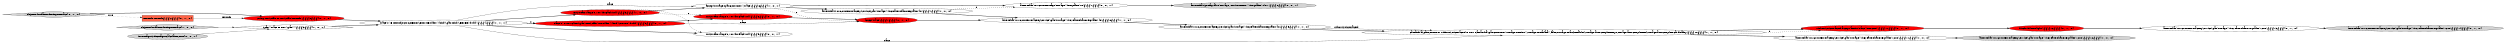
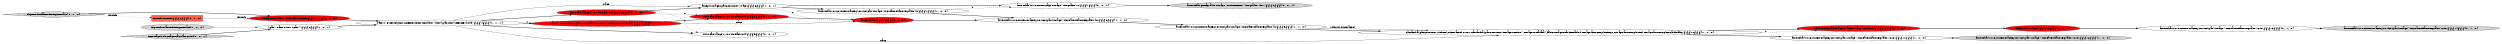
edge "skipsRedundantIndexingInATrace['0', '1', '0']" -> "TestInfo testInfo@@@2@@@['0', '1', '0']": label "true" -> "testInfo"
node "skipsRedundantIndexingInATrace['1', '0', '0']": shape diamond -> ellipse
node "Span(( trace = new Span((((@@@3@@@['1', '0', '1']": shape diamond -> ellipse
edge "insertTags_SelectTags_CalculateCount['0', '0', '1']" -> "Span(( trace = new Span((((@@@3@@@['1', '0', '1']": style solid -> bold
node "insertTags_SelectTags_CalculateCount['0', '0', '1']": shape ellipse -> diamond
